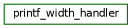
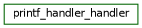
node "printf_width_handler": label "printf_width_handler" -> "printf_handler_handler"
